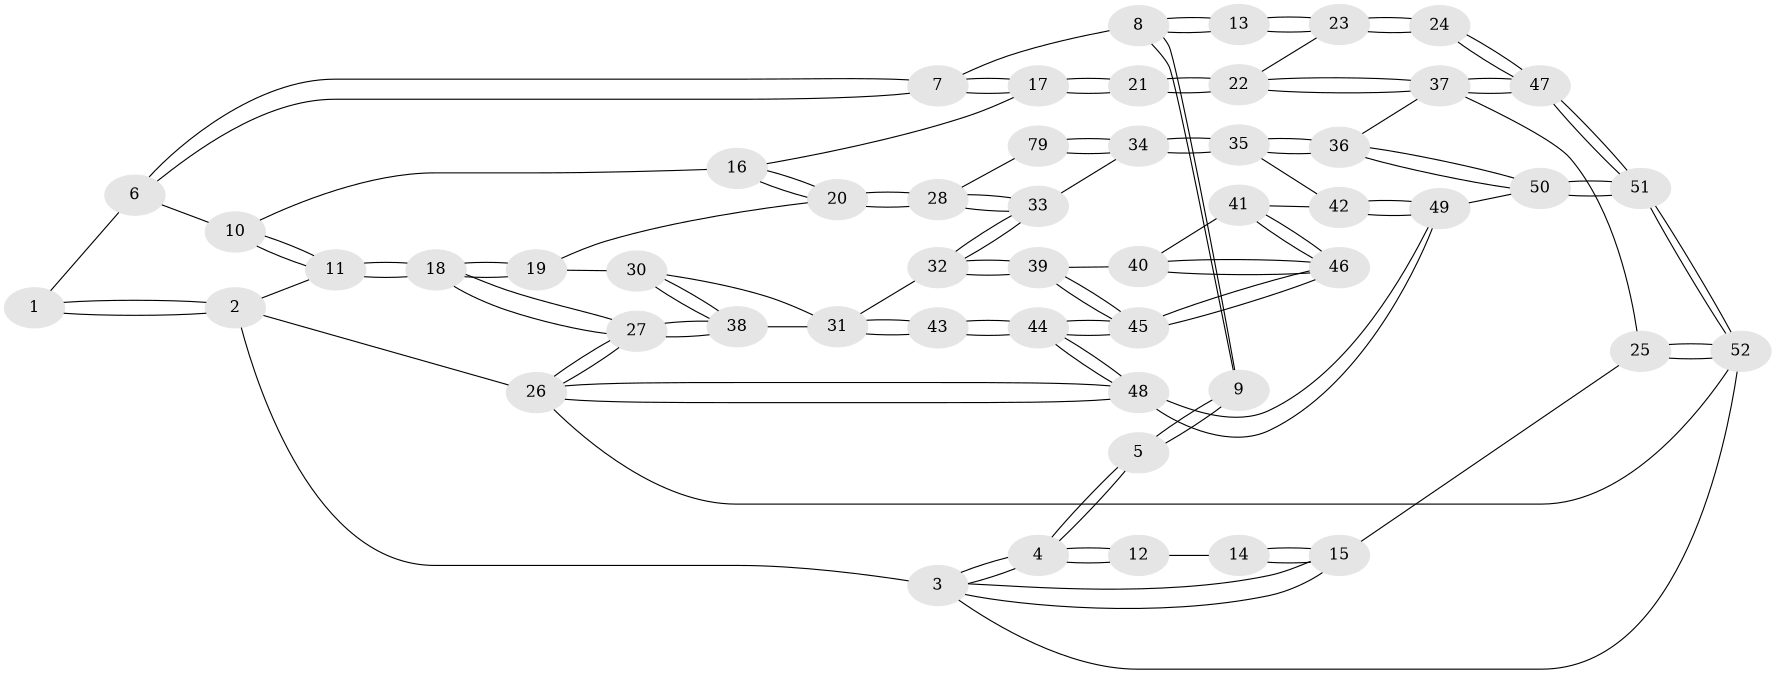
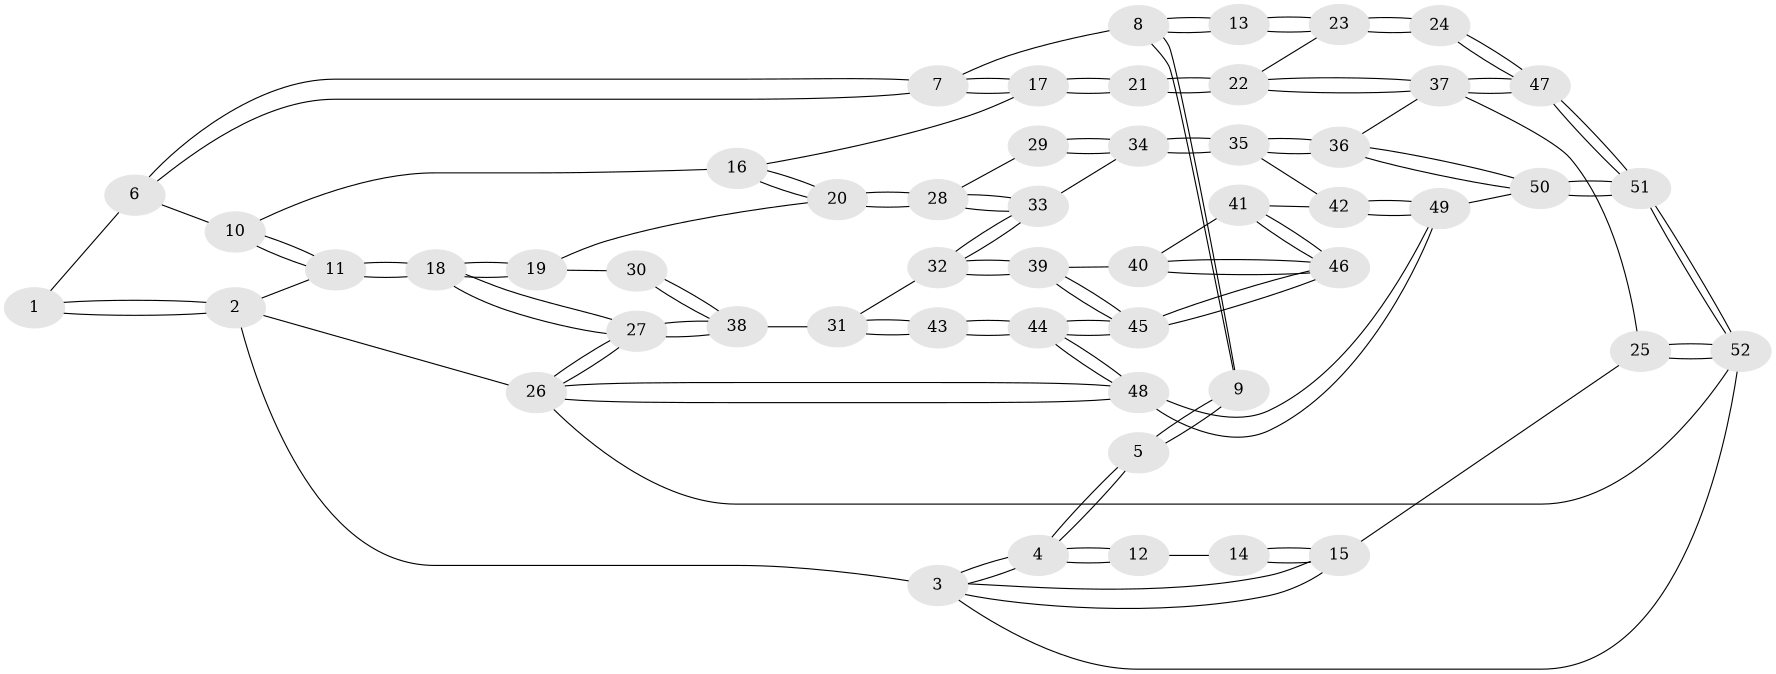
node "79": label "79" -> "29"
edge "30" -- "31": removed
